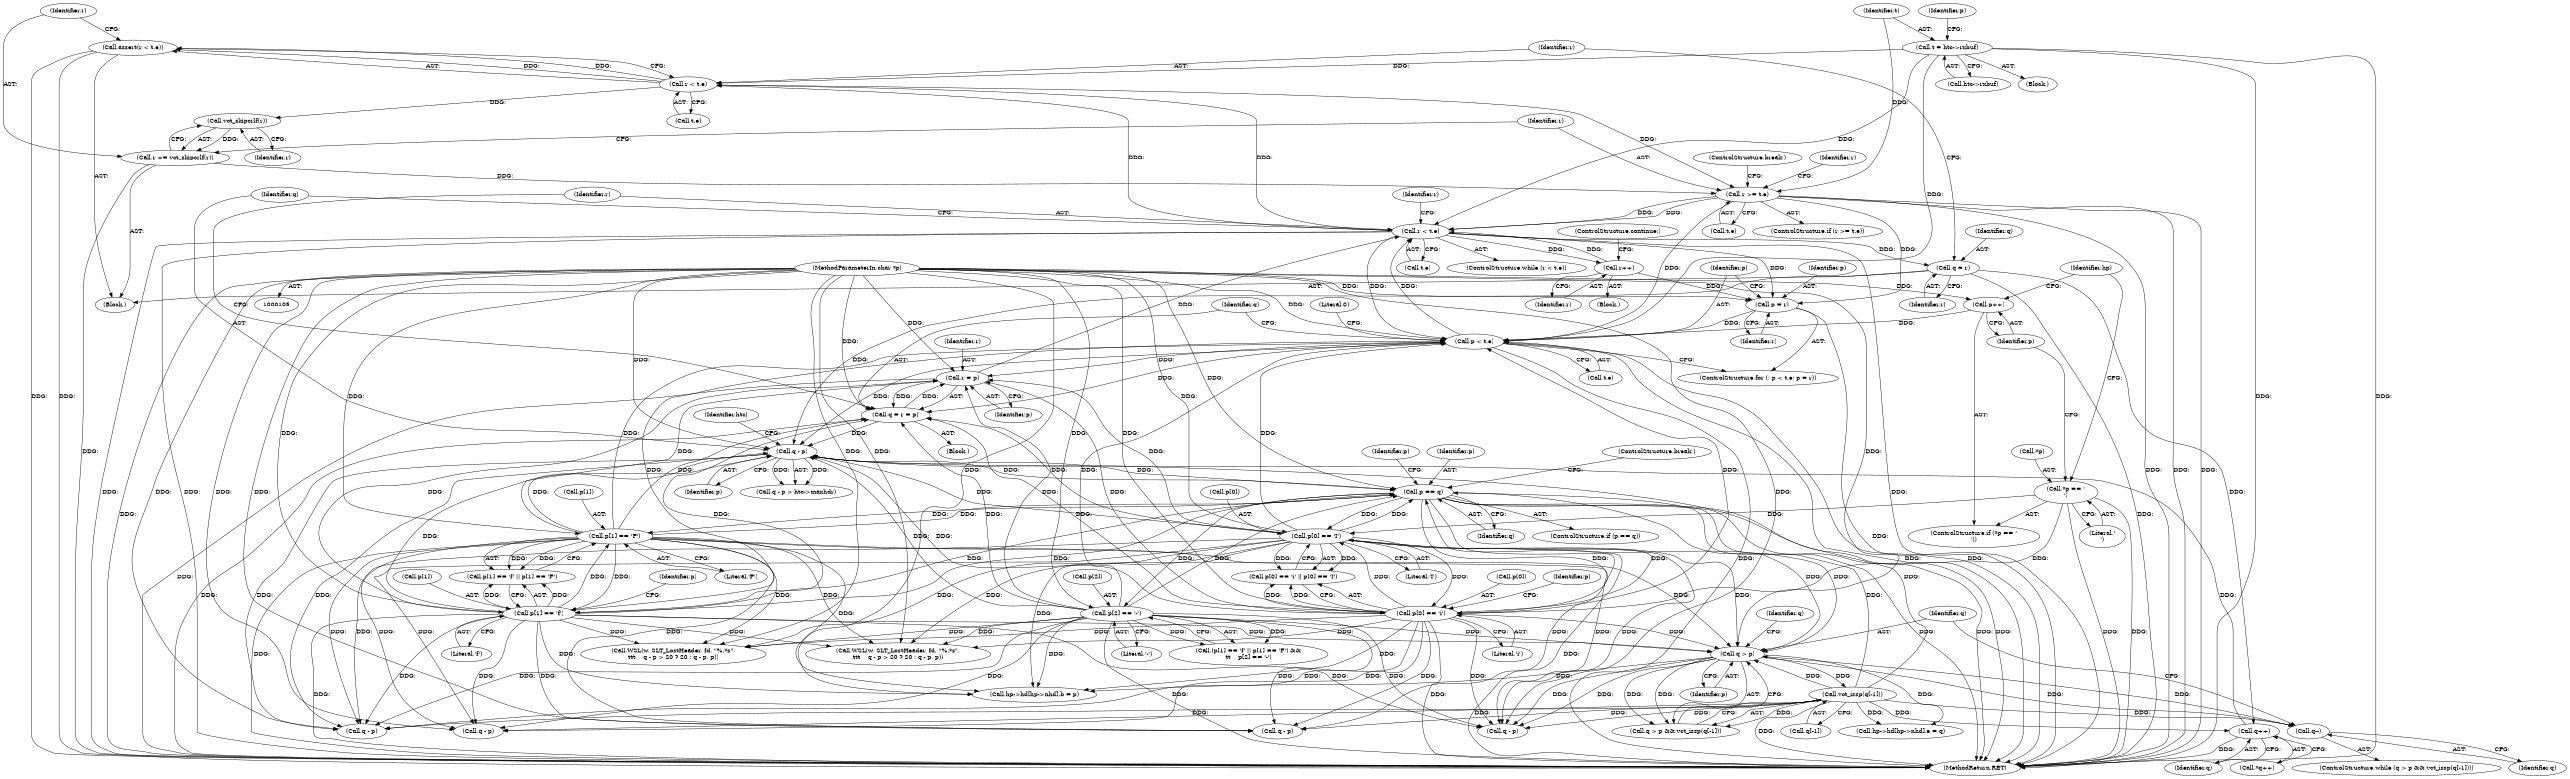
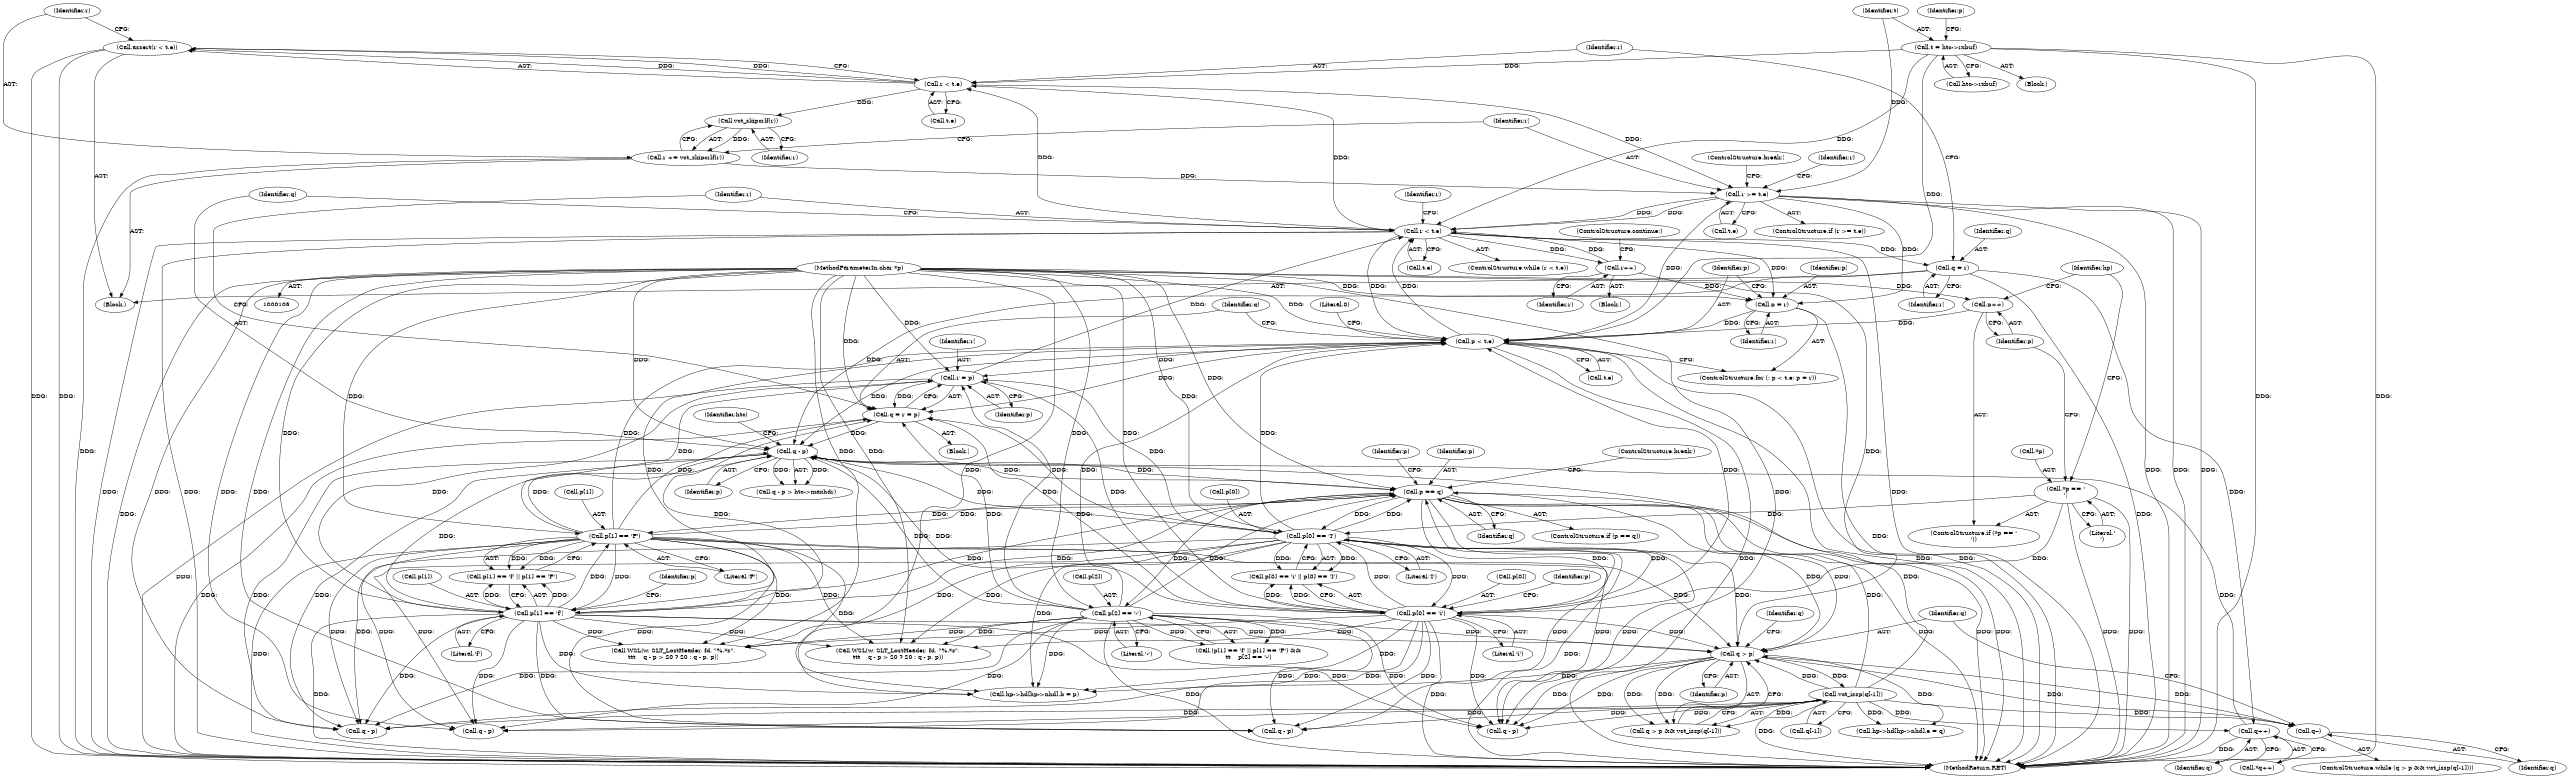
edge "(Call,q = r = p)" -> "(Call,r = p)": label "DDG: " -> "CFG: "
